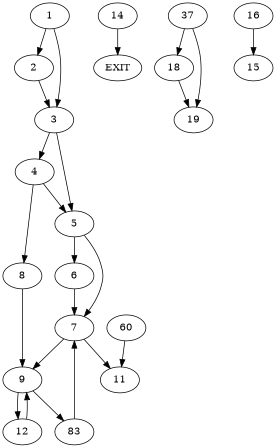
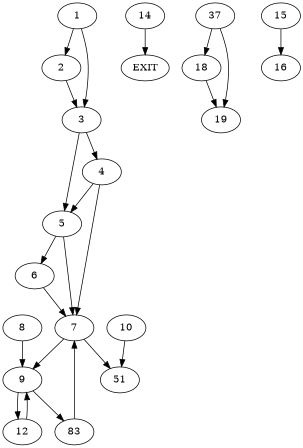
edge "16" -> "15": reversed
edge "4" -> "8": now "4" -> "7"
node "60": label "60" -> "10"
node "11": label "11" -> "51"
